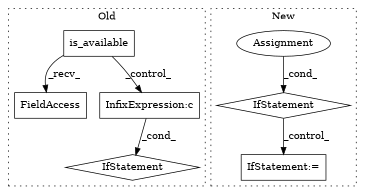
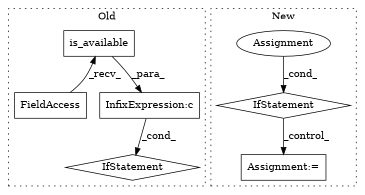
edge "is_available" -> "FieldAccess": reversed
edge "is_available" -> "InfixExpression:c": label "_control_" -> "_para_"
node "IfStatement:=": label "IfStatement:=" -> "Assignment:="
